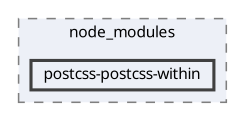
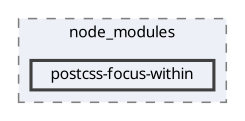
node "postcss-postcss-within": label "postcss-postcss-within" -> "postcss-focus-within"
